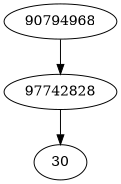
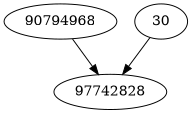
edge "97742828" -> "30": reversed
